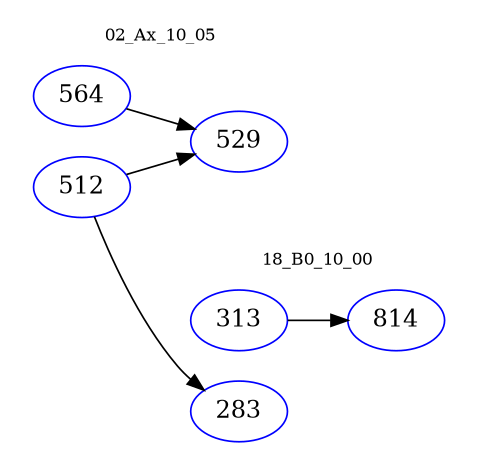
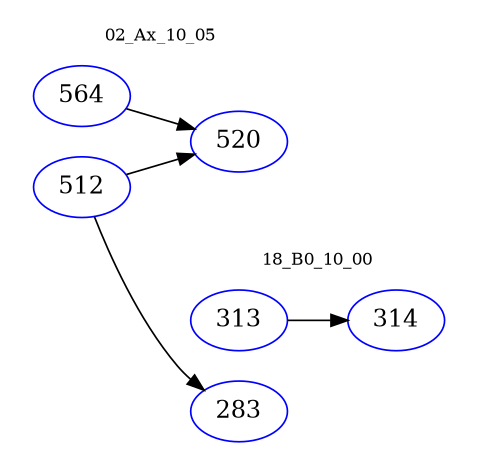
node "529": label "529" -> "520"
node "814": label "814" -> "314"
